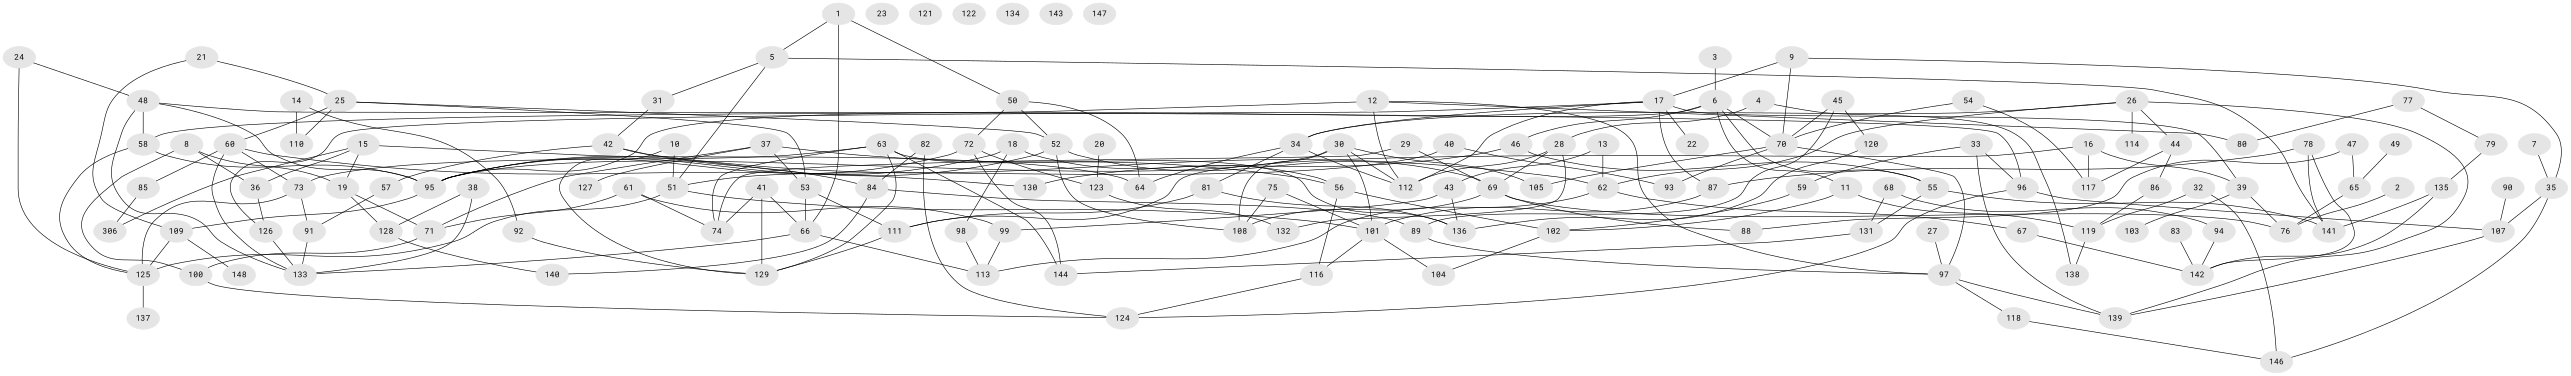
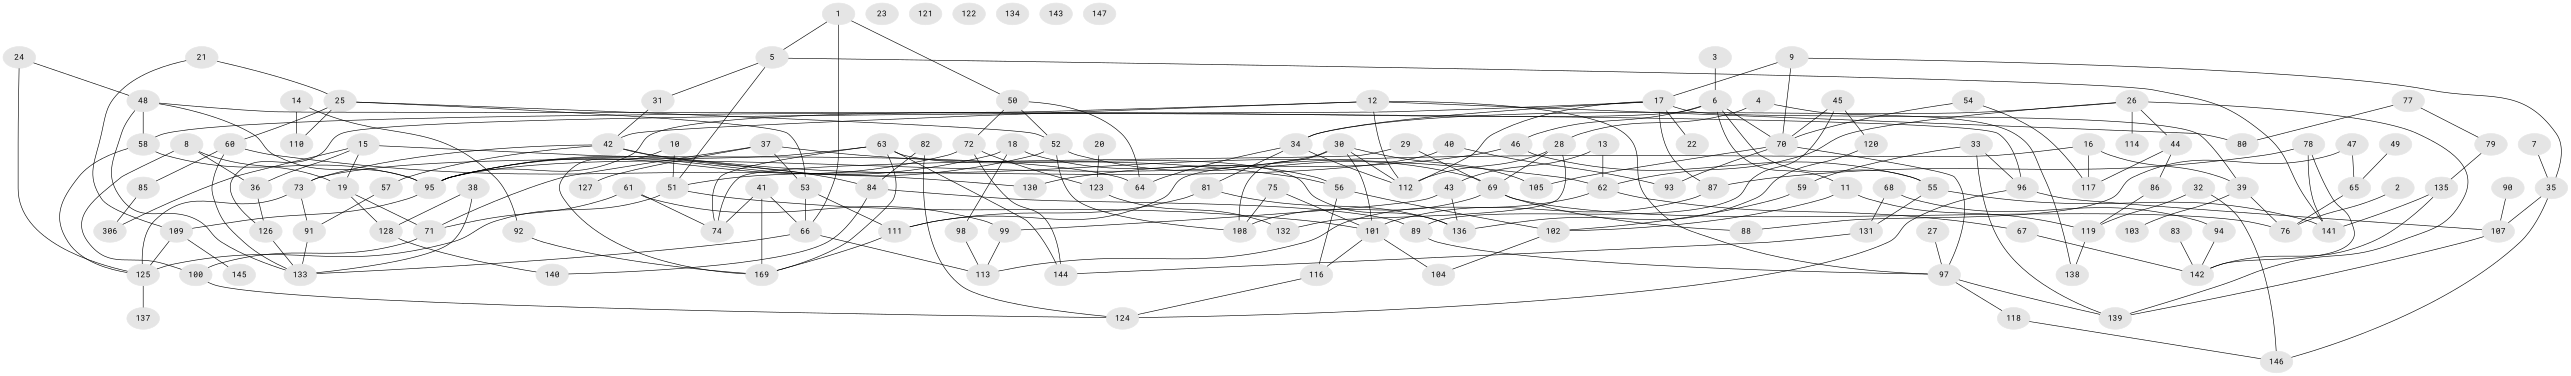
edge "12" -- "42": added
edge "60" -- "73": now "42" -- "73"
node "148": label "148" -> "145"
node "129": label "129" -> "169"
